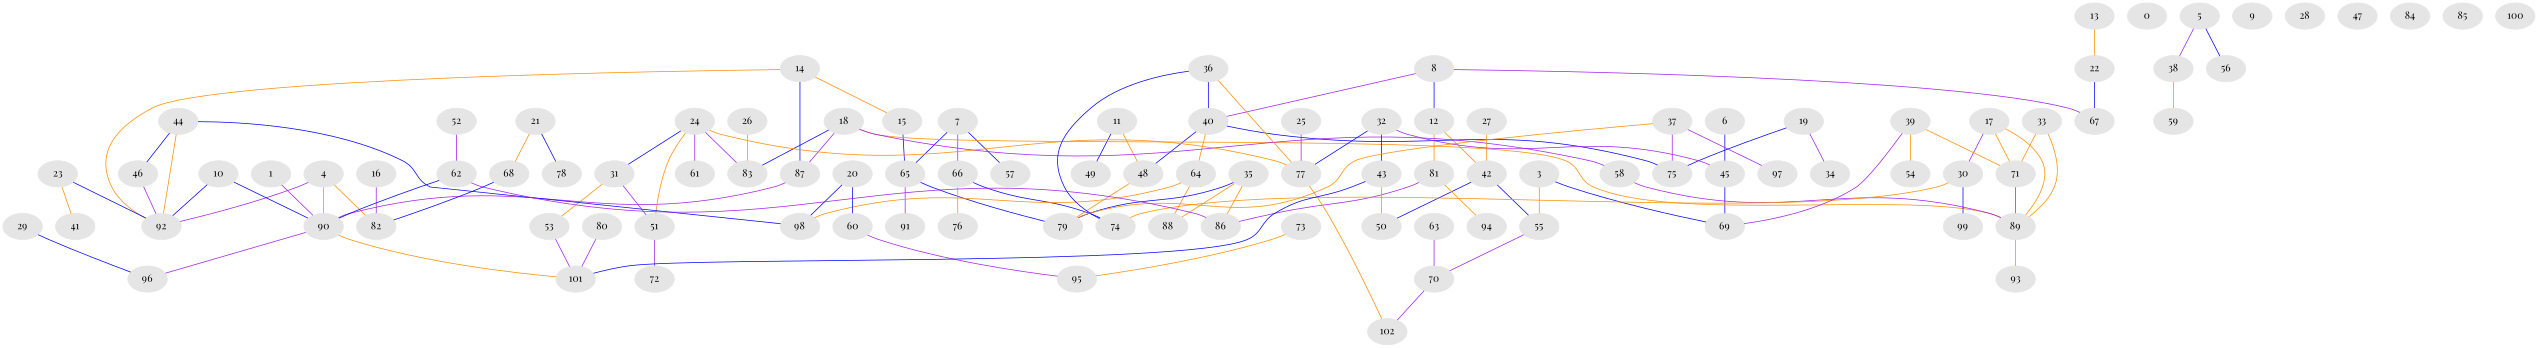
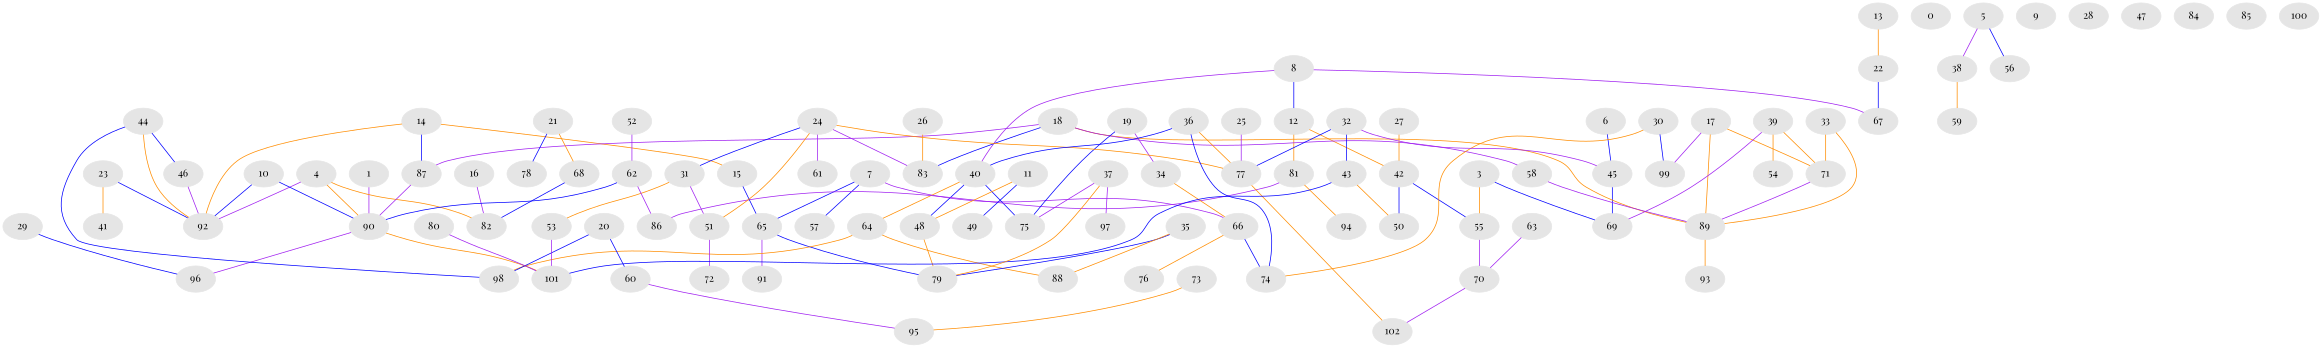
edge "17" -- "30": now "17" -- "99"
edge "35" -- "86": removed
edge "34" -- "66": added
